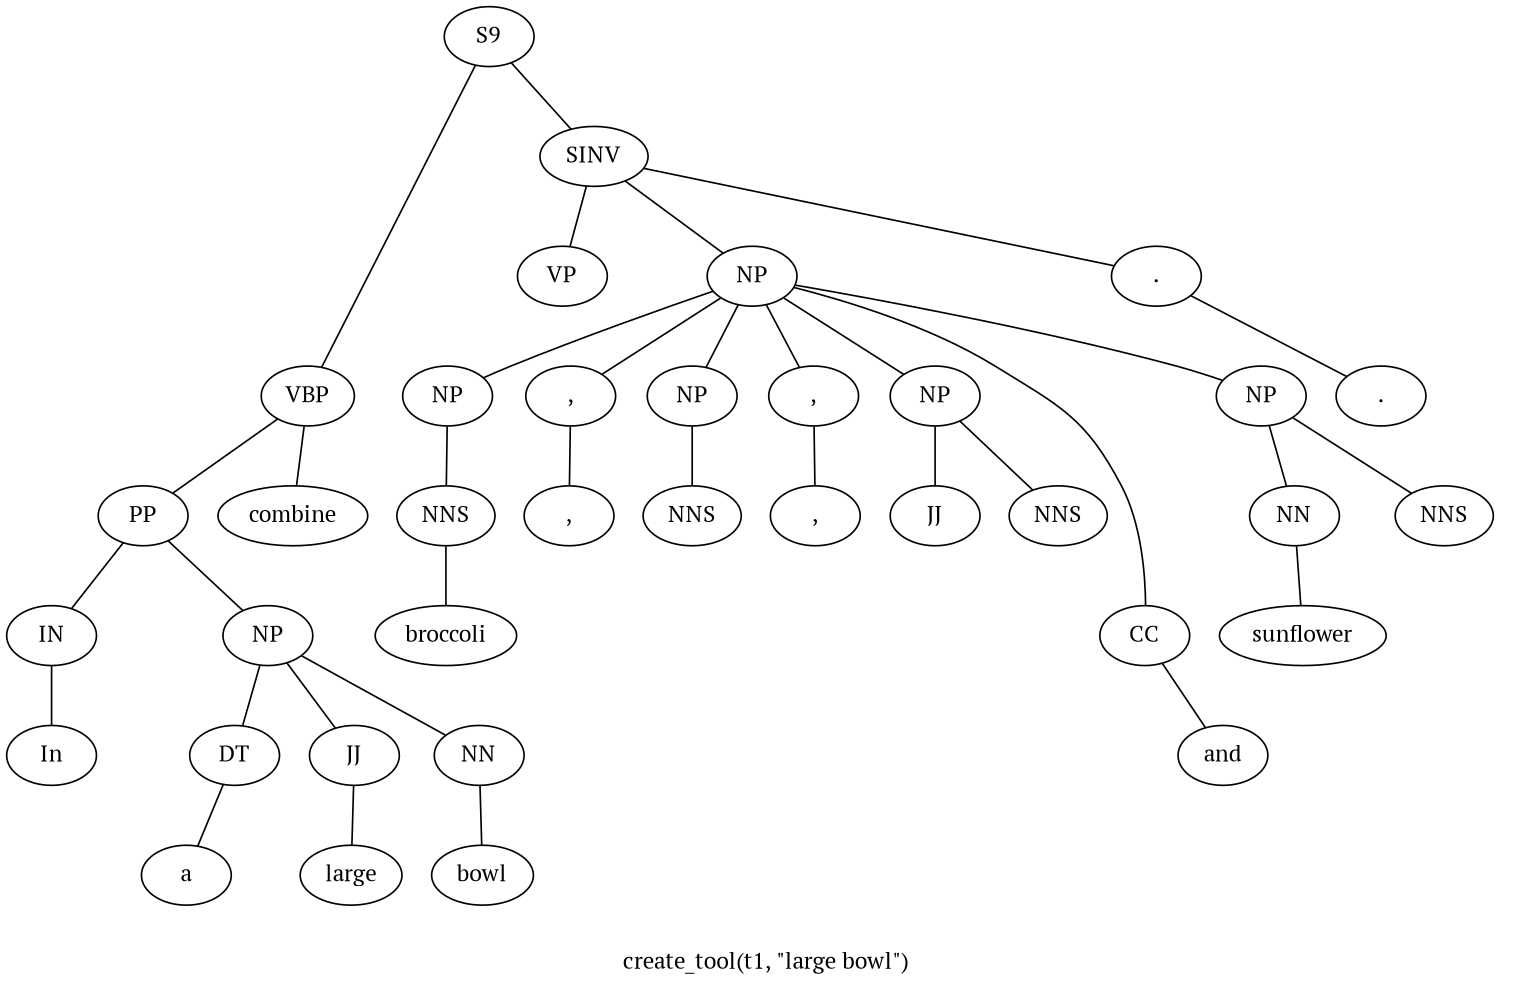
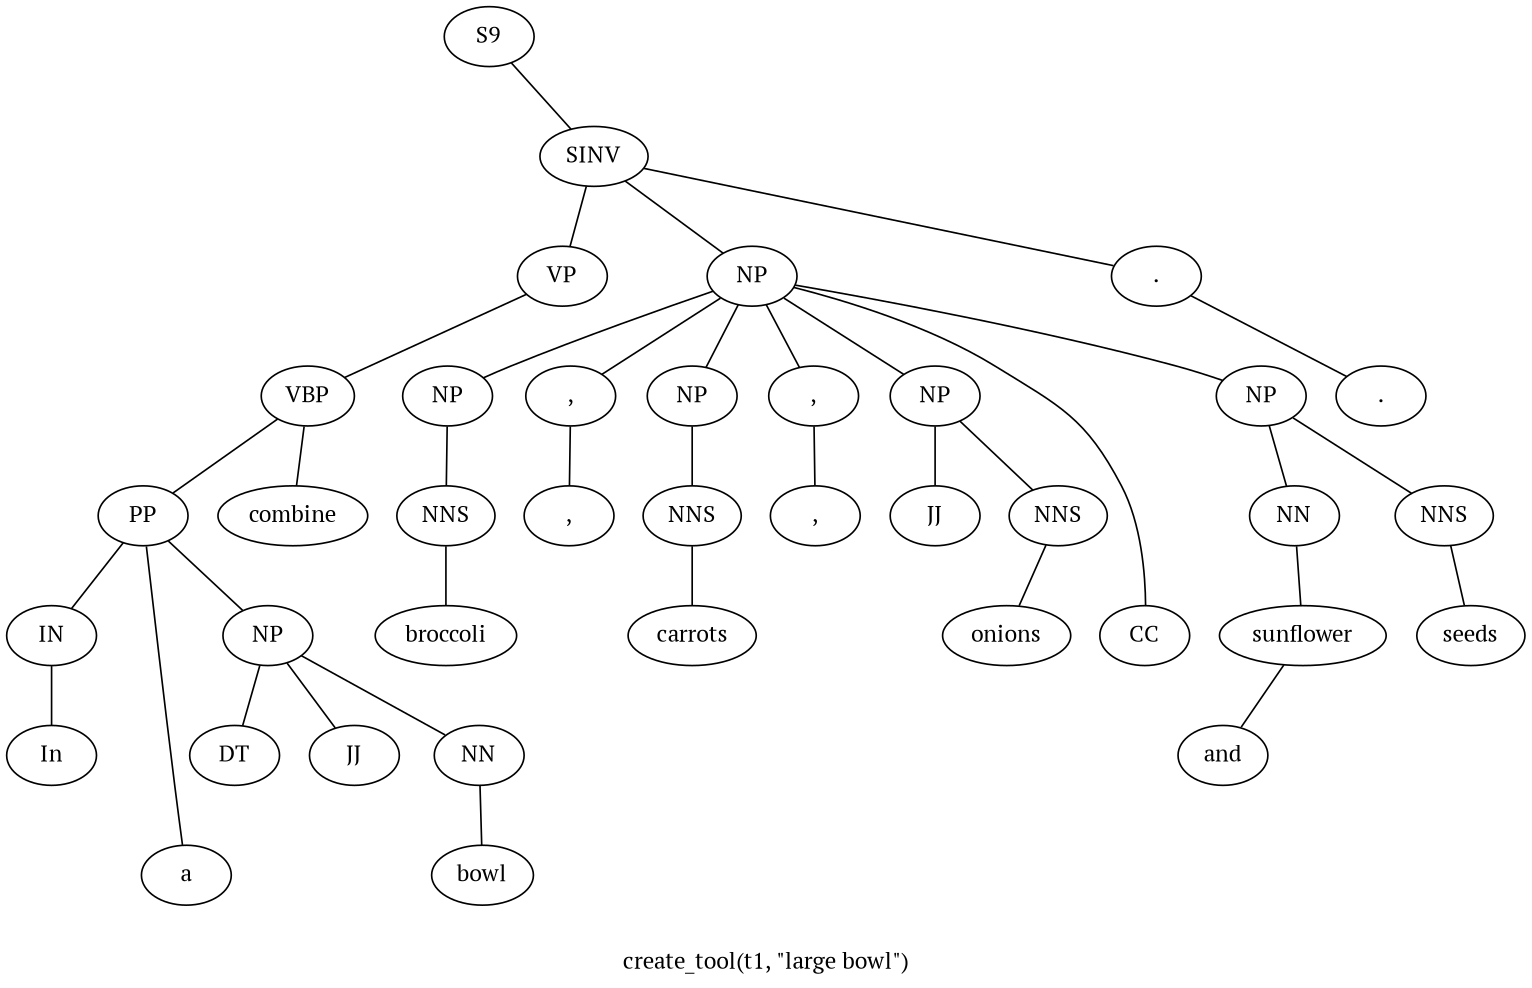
edge "S9" -- "VBP": now "VP" -- "VBP"
node "carrots": added
node "onions": added
node "seeds": added
edge "CC" -- "and": now "sunflower" -- "and"
edge "DT" -- "a": now "PP" -- "a"
node "large": removed
